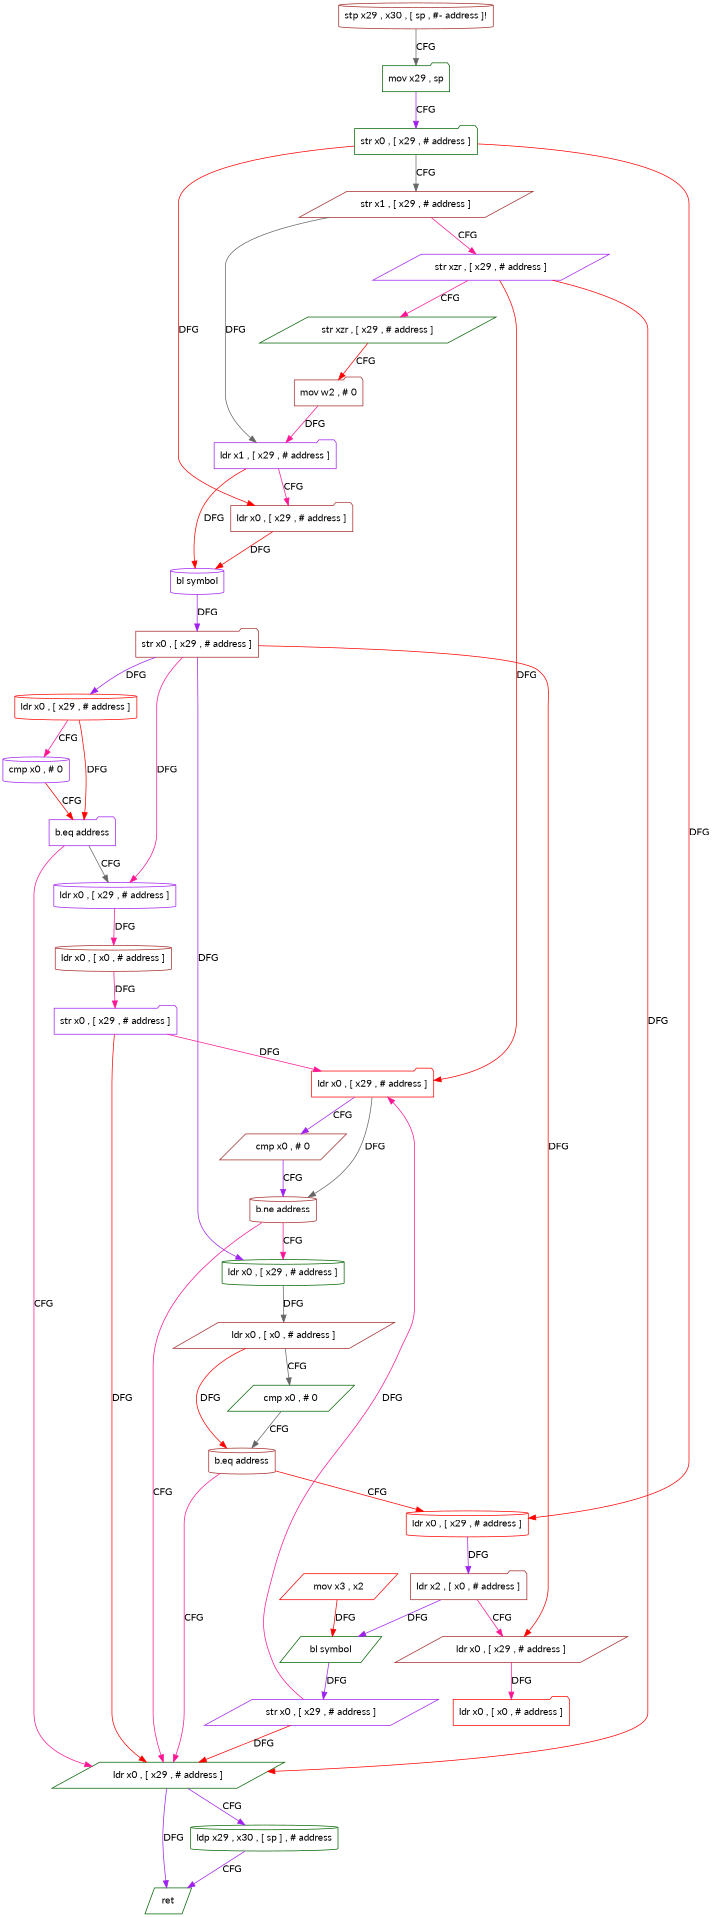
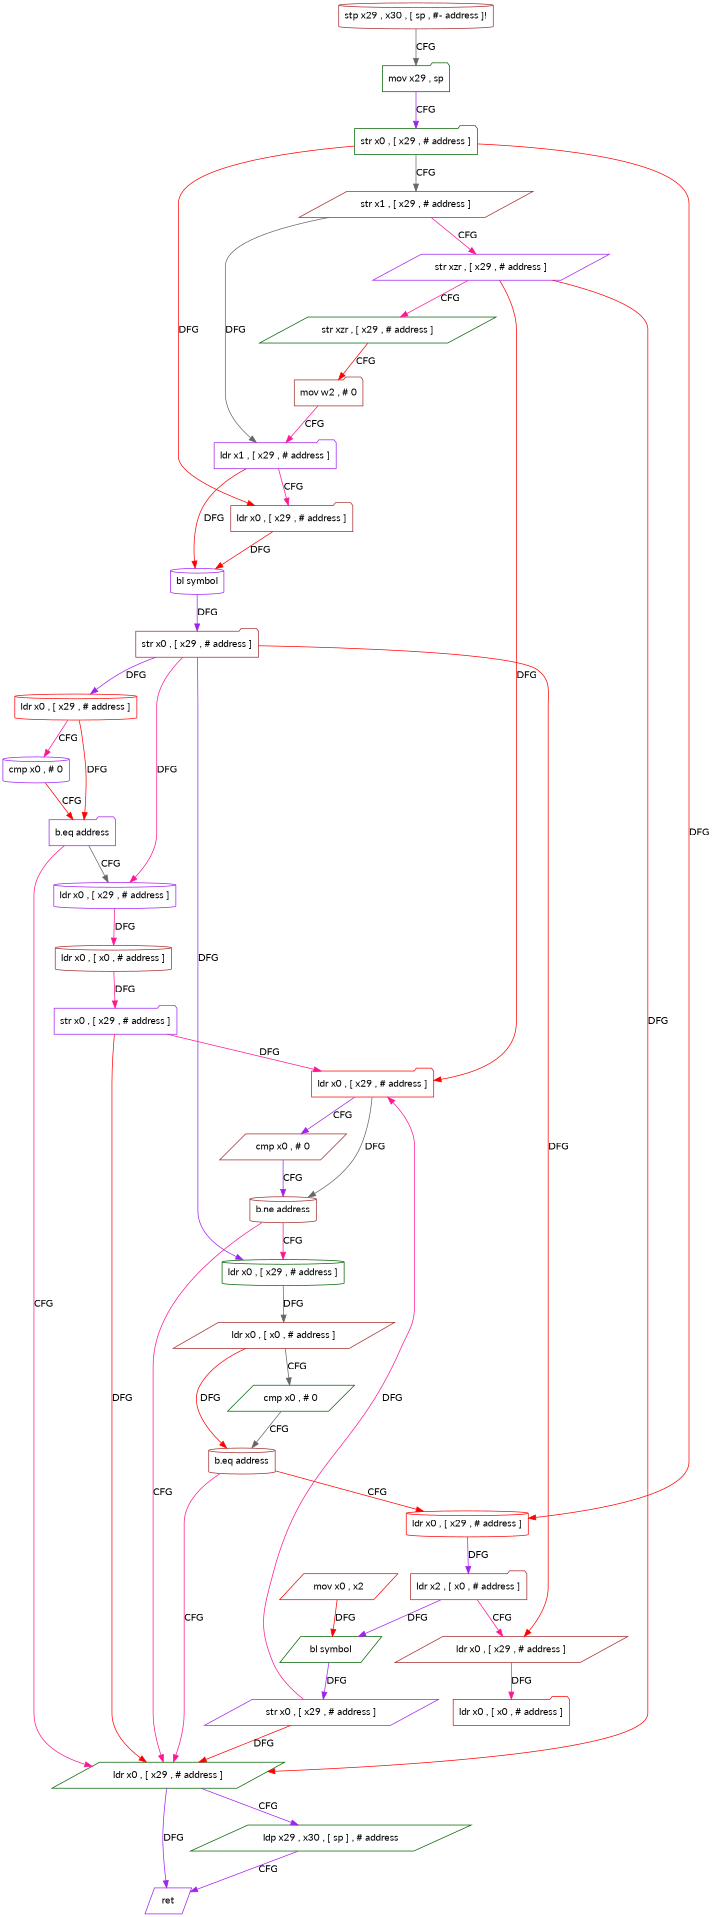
edge "mov w2 , # 0" -> "ldr x1 , [ x29 , # address ]": label "DFG" -> "CFG"
node "mov x3 , x2": label "mov x3 , x2" -> "mov x0 , x2"
node "ldp x29 , x30 , [ sp ] , # address": shape cylinder -> parallelogram
node "ret": color darkgreen -> purple
